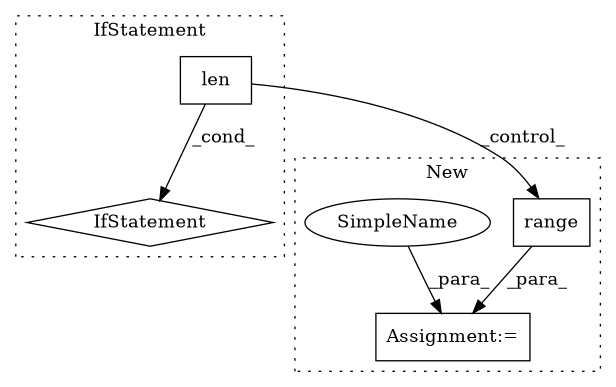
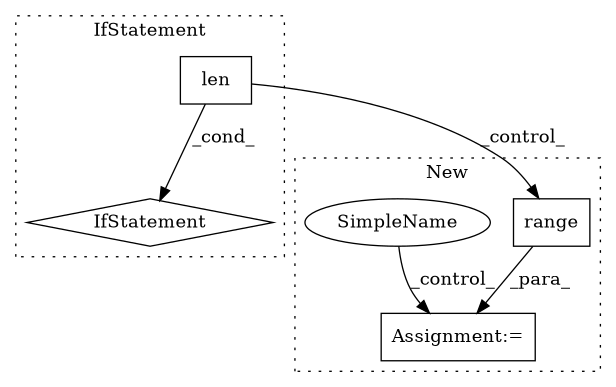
edge "SimpleName" -> "Assignment:=": label "_para_" -> "_control_"
